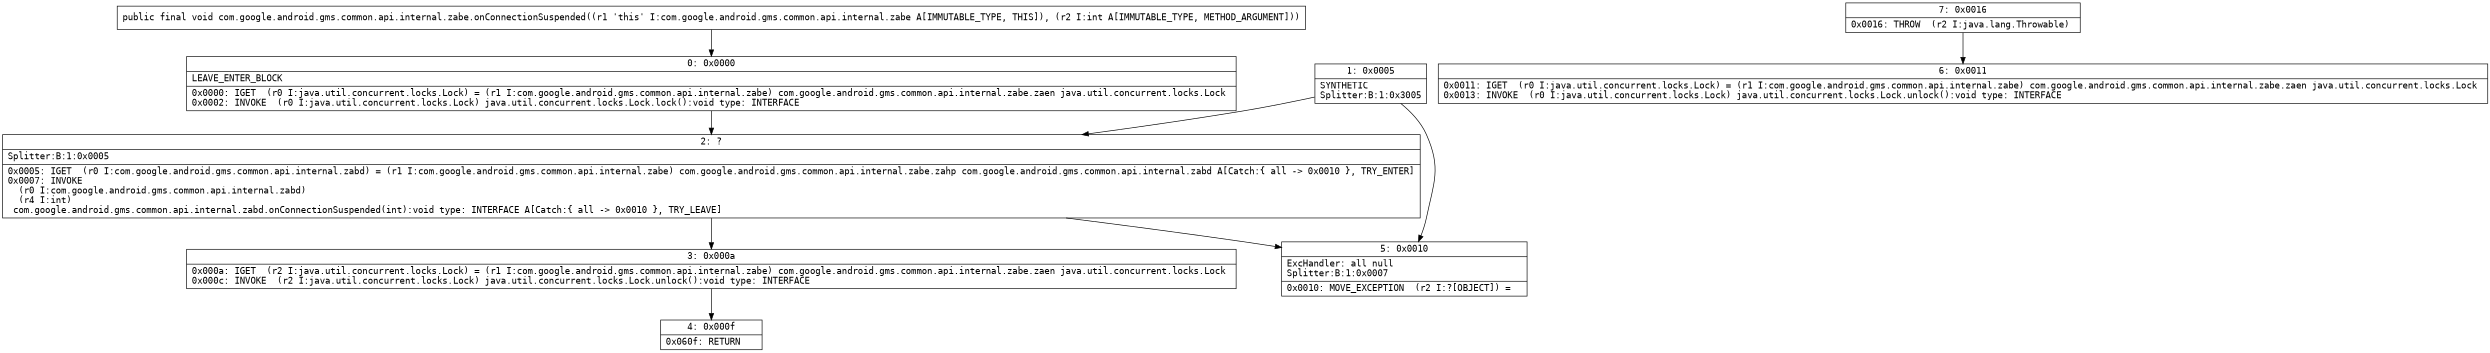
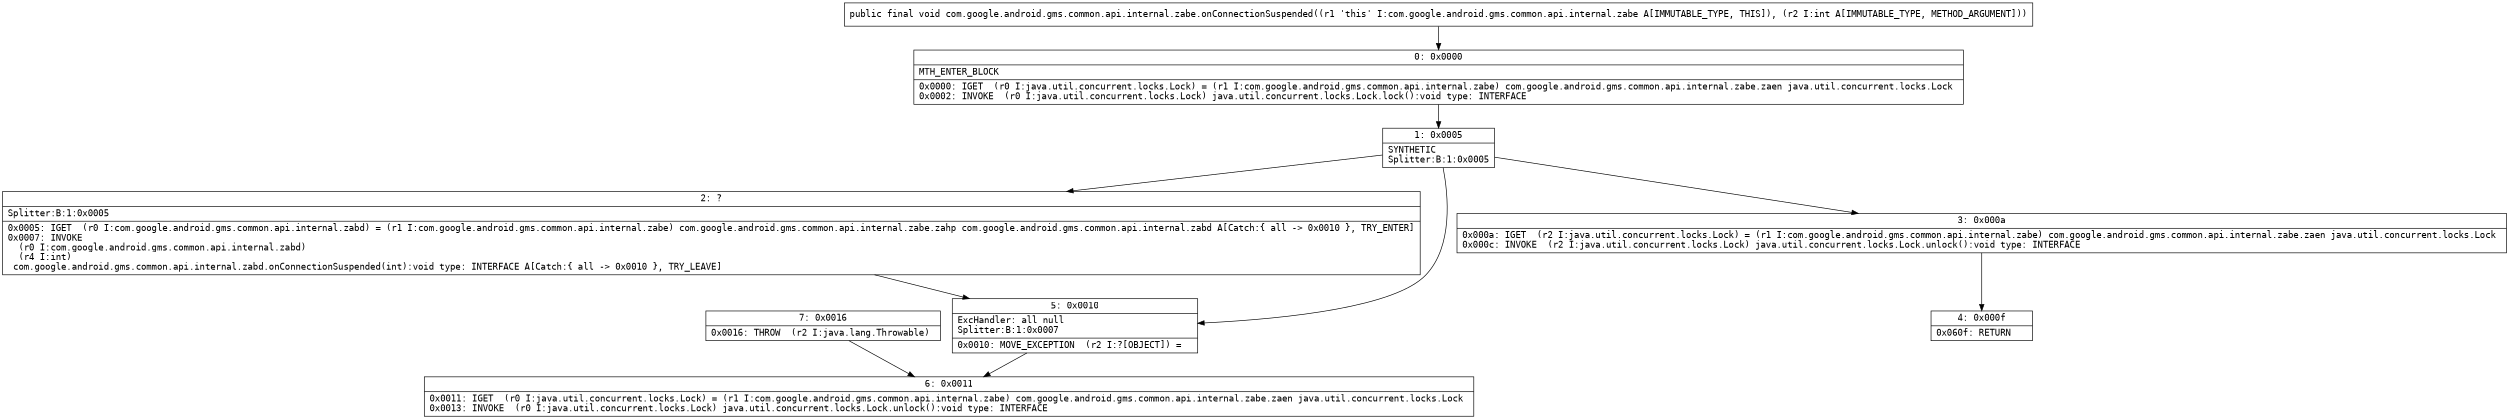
node "0: 0x0000": text "LEAVE_ENTER_BLOCK" -> "MTH_ENTER_BLOCK"
node "1: 0x0005": text "Splitter:B:1:0x3005" -> "Splitter:B:1:0x0005"
edge "0: 0x0000" -> "2: ?": now "0: 0x0000" -> "1: 0x0005"
edge "2: ?" -> "3: 0x000a": now "1: 0x0005" -> "3: 0x000a"
edge "5: 0x0010" -> "6: 0x0011": added
